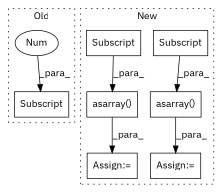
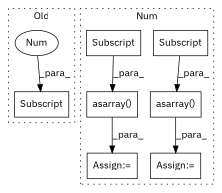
cluster "New": label "New" -> "Num"
